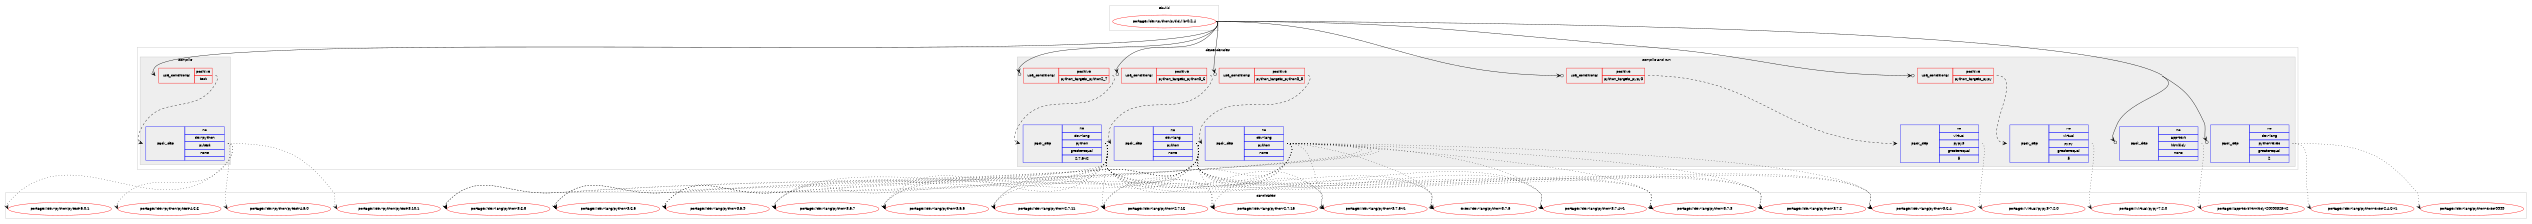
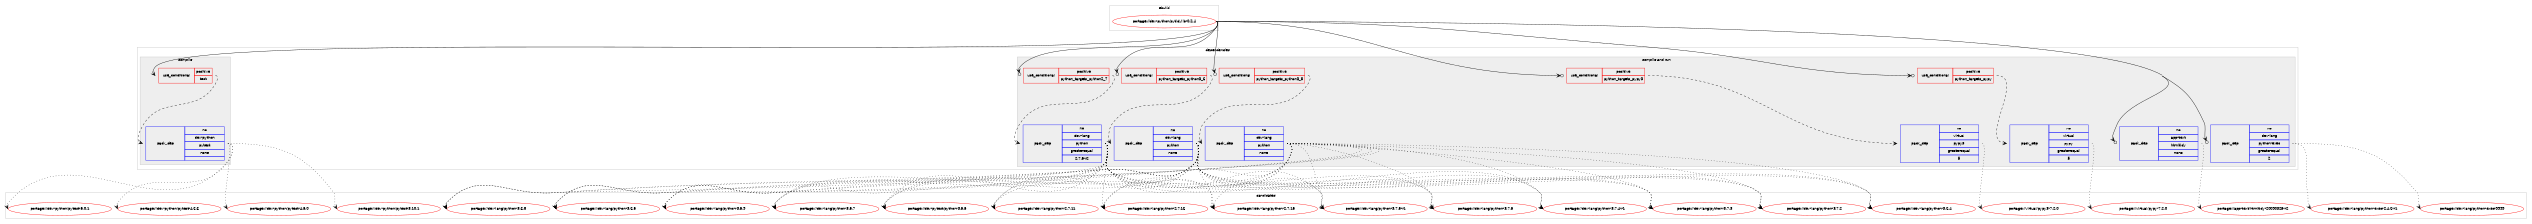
node "portage://dev-lang/python-3.5.5": label "portage://dev-lang/python-3.5.5" -> "portage://dev-pytest/python-3.5.5"
node "exec://dev-lang/python-3.7.5": label "exec://dev-lang/python-3.7.5" -> "portage://dev-lang/python-3.7.5"
